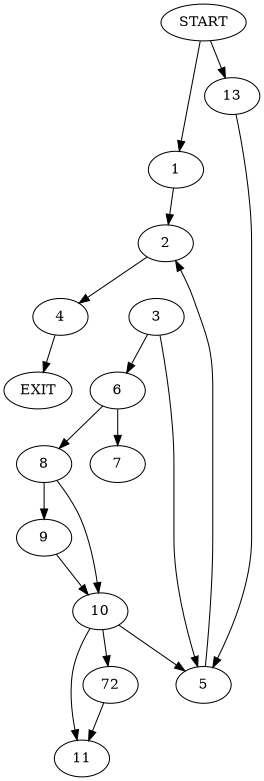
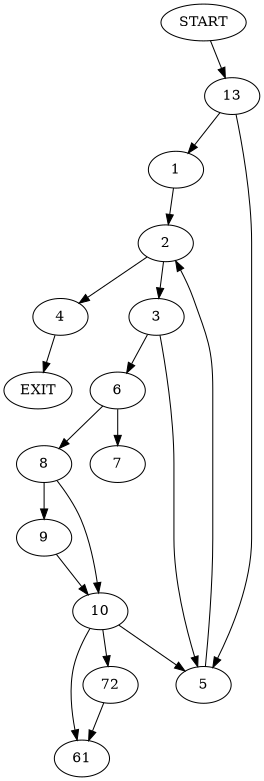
edge "START" -> "1": now "13" -> "1"
edge "2" -> "3": added
node "11": label "11" -> "61"
